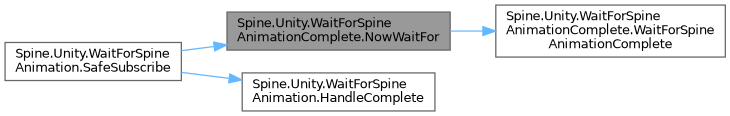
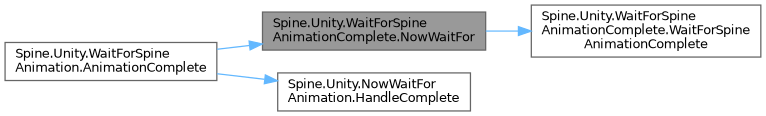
node "Spine.Unity.WaitForSpine Animation.SafeSubscribe": label "Spine.Unity.WaitForSpine Animation.SafeSubscribe" -> "Spine.Unity.WaitForSpine Animation.AnimationComplete"
node "Spine.Unity.WaitForSpine Animation.HandleComplete": label "Spine.Unity.WaitForSpine Animation.HandleComplete" -> "Spine.Unity.NowWaitFor Animation.HandleComplete"
